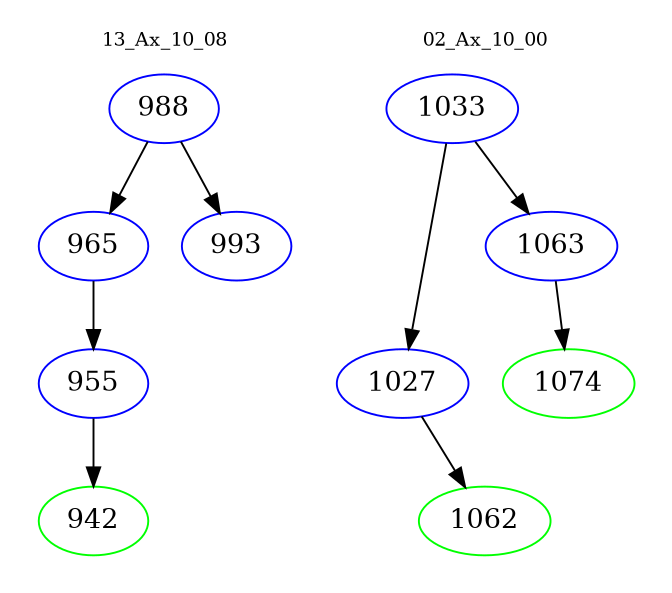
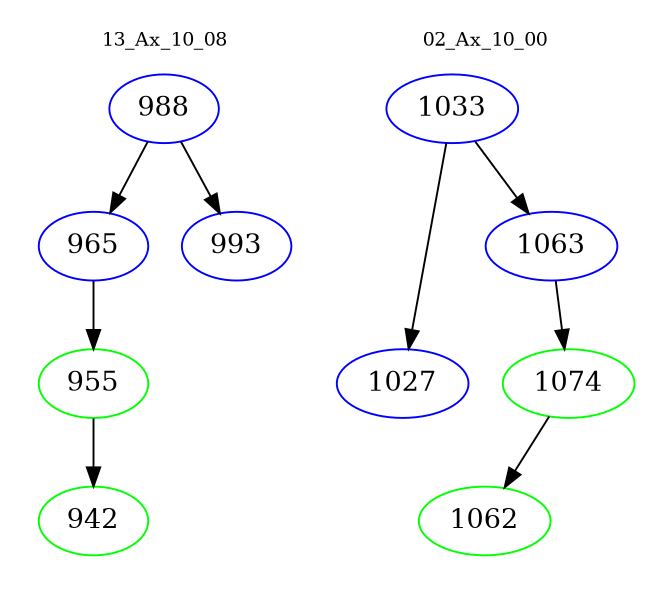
node "955": color blue -> green
edge "1027" -> "1062": now "1074" -> "1062"
